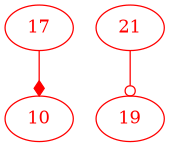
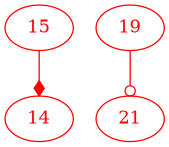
node "17": label "17" -> "15"
edge "21" -> "19": reversed
node "10": label "10" -> "14"
